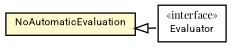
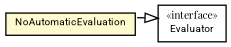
edge "Evaluator" -> "NoAutomaticEvaluation": reversed
